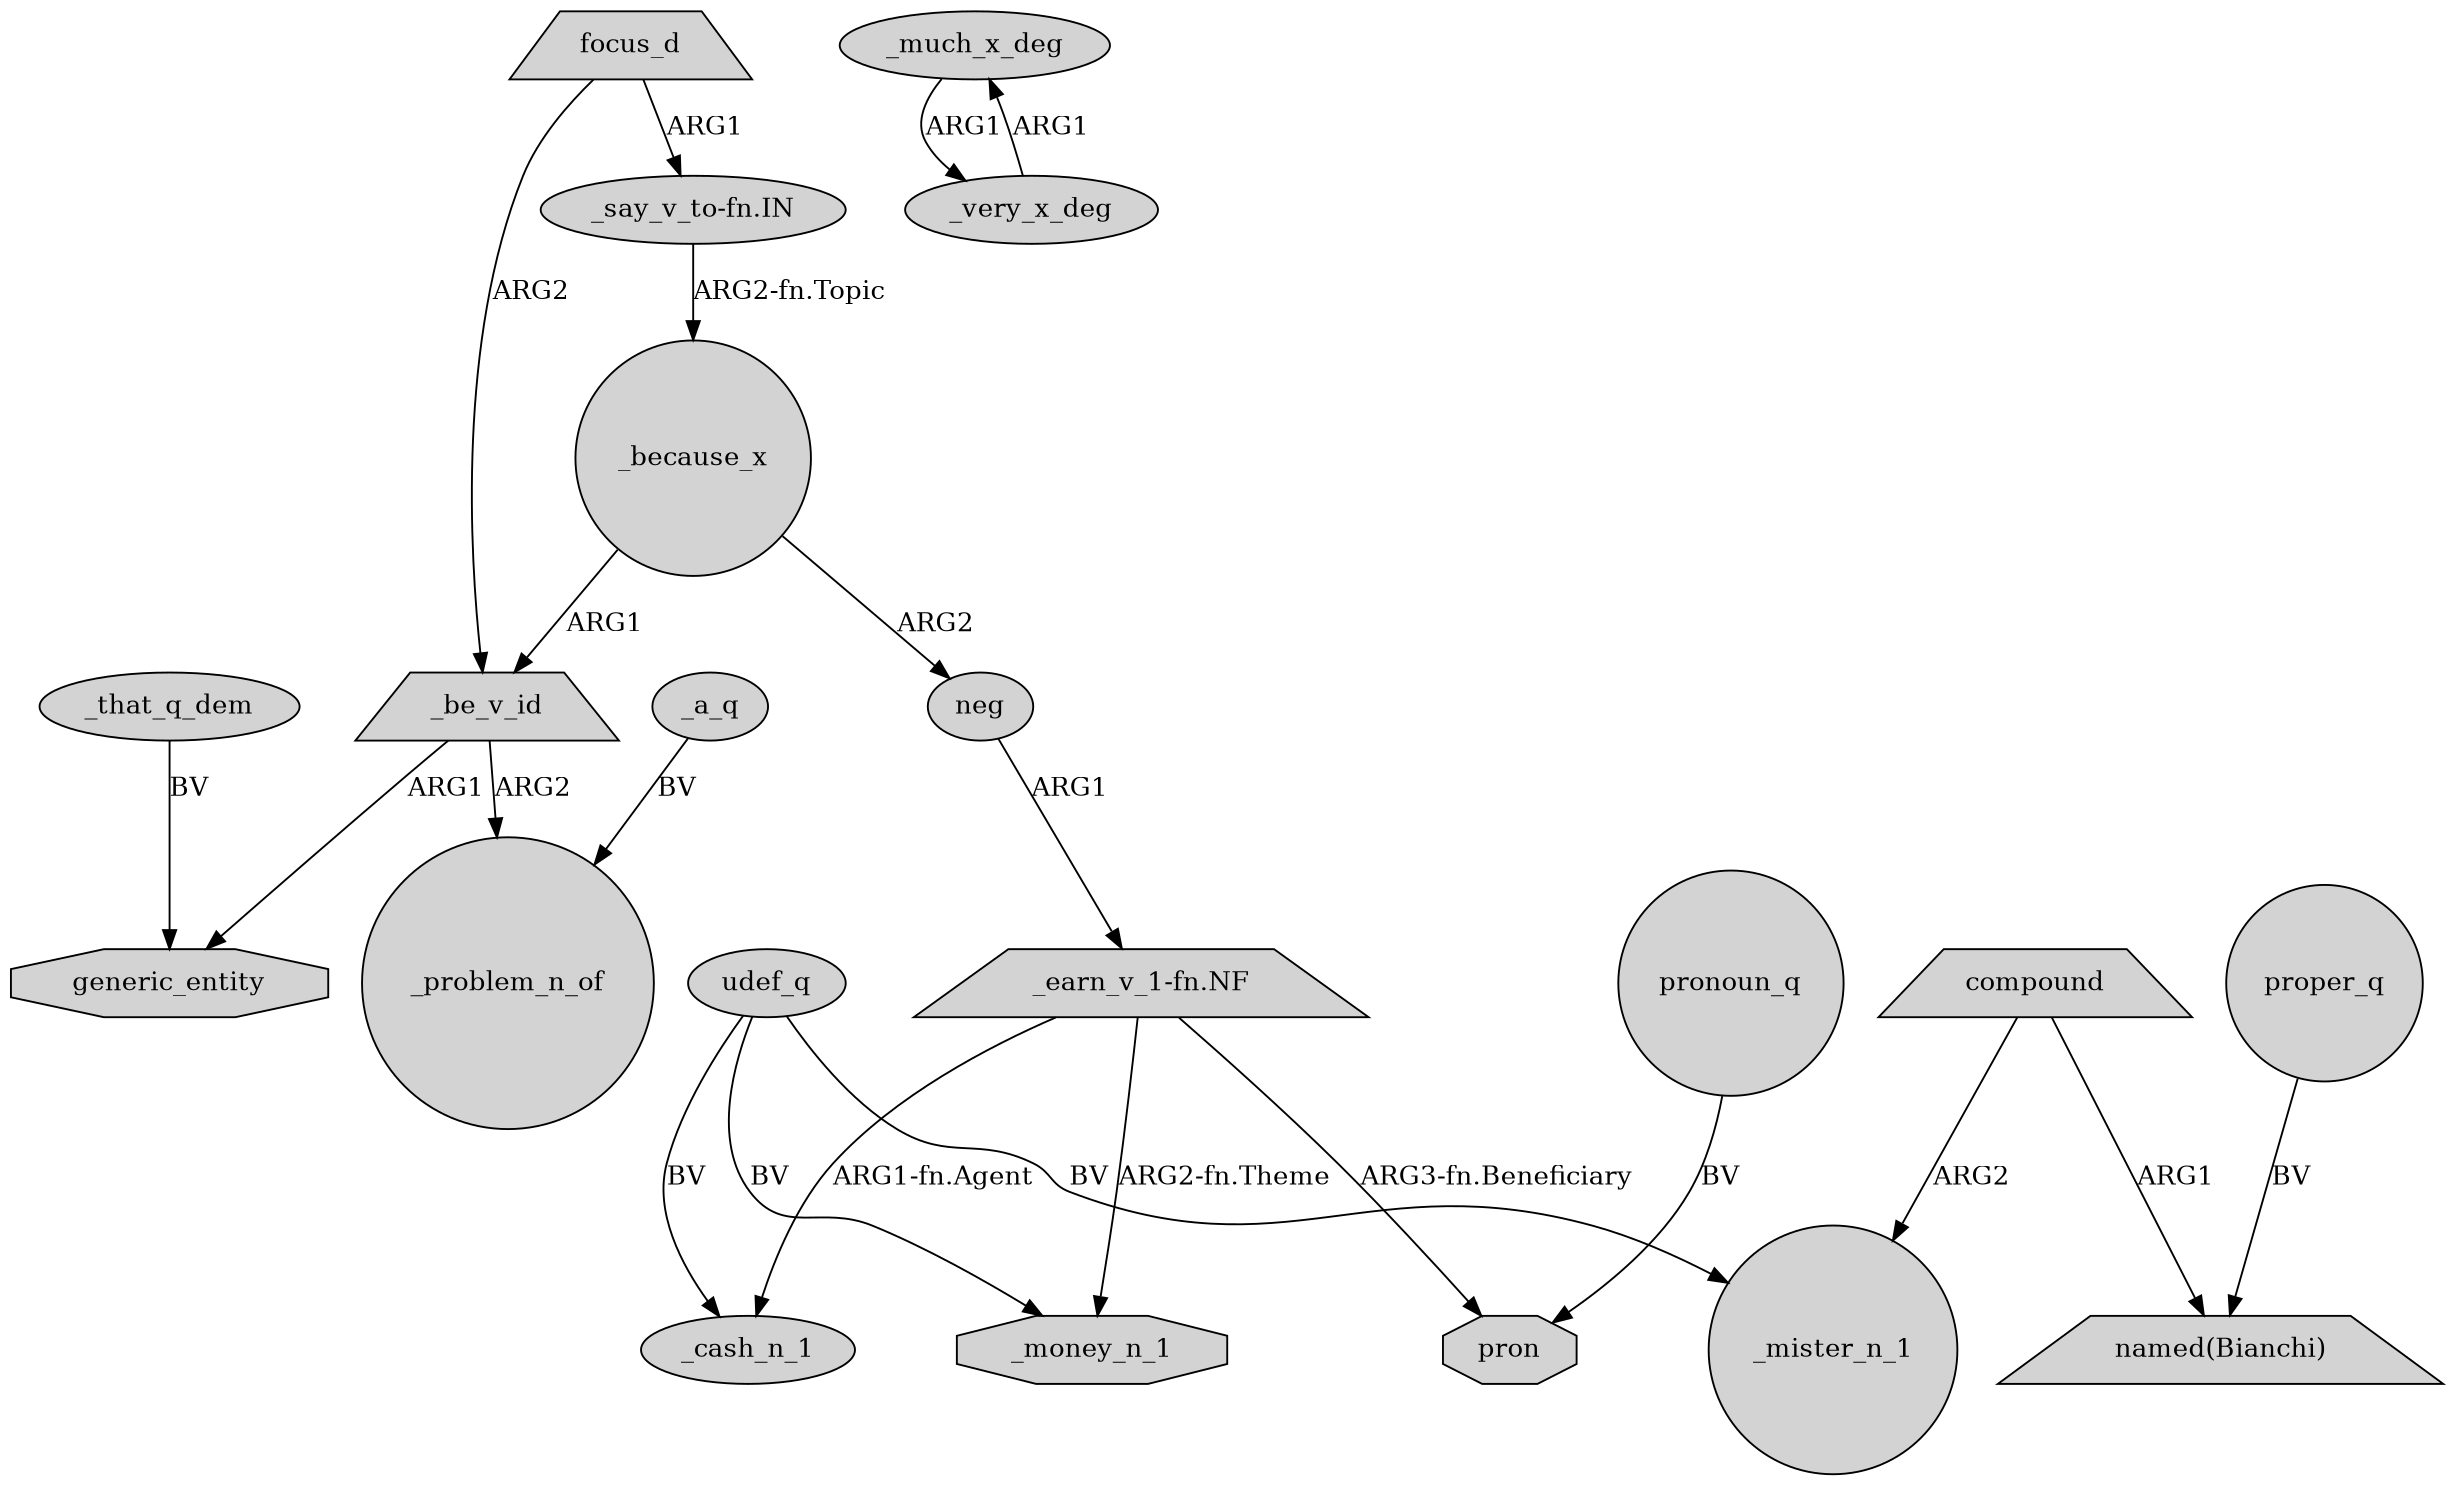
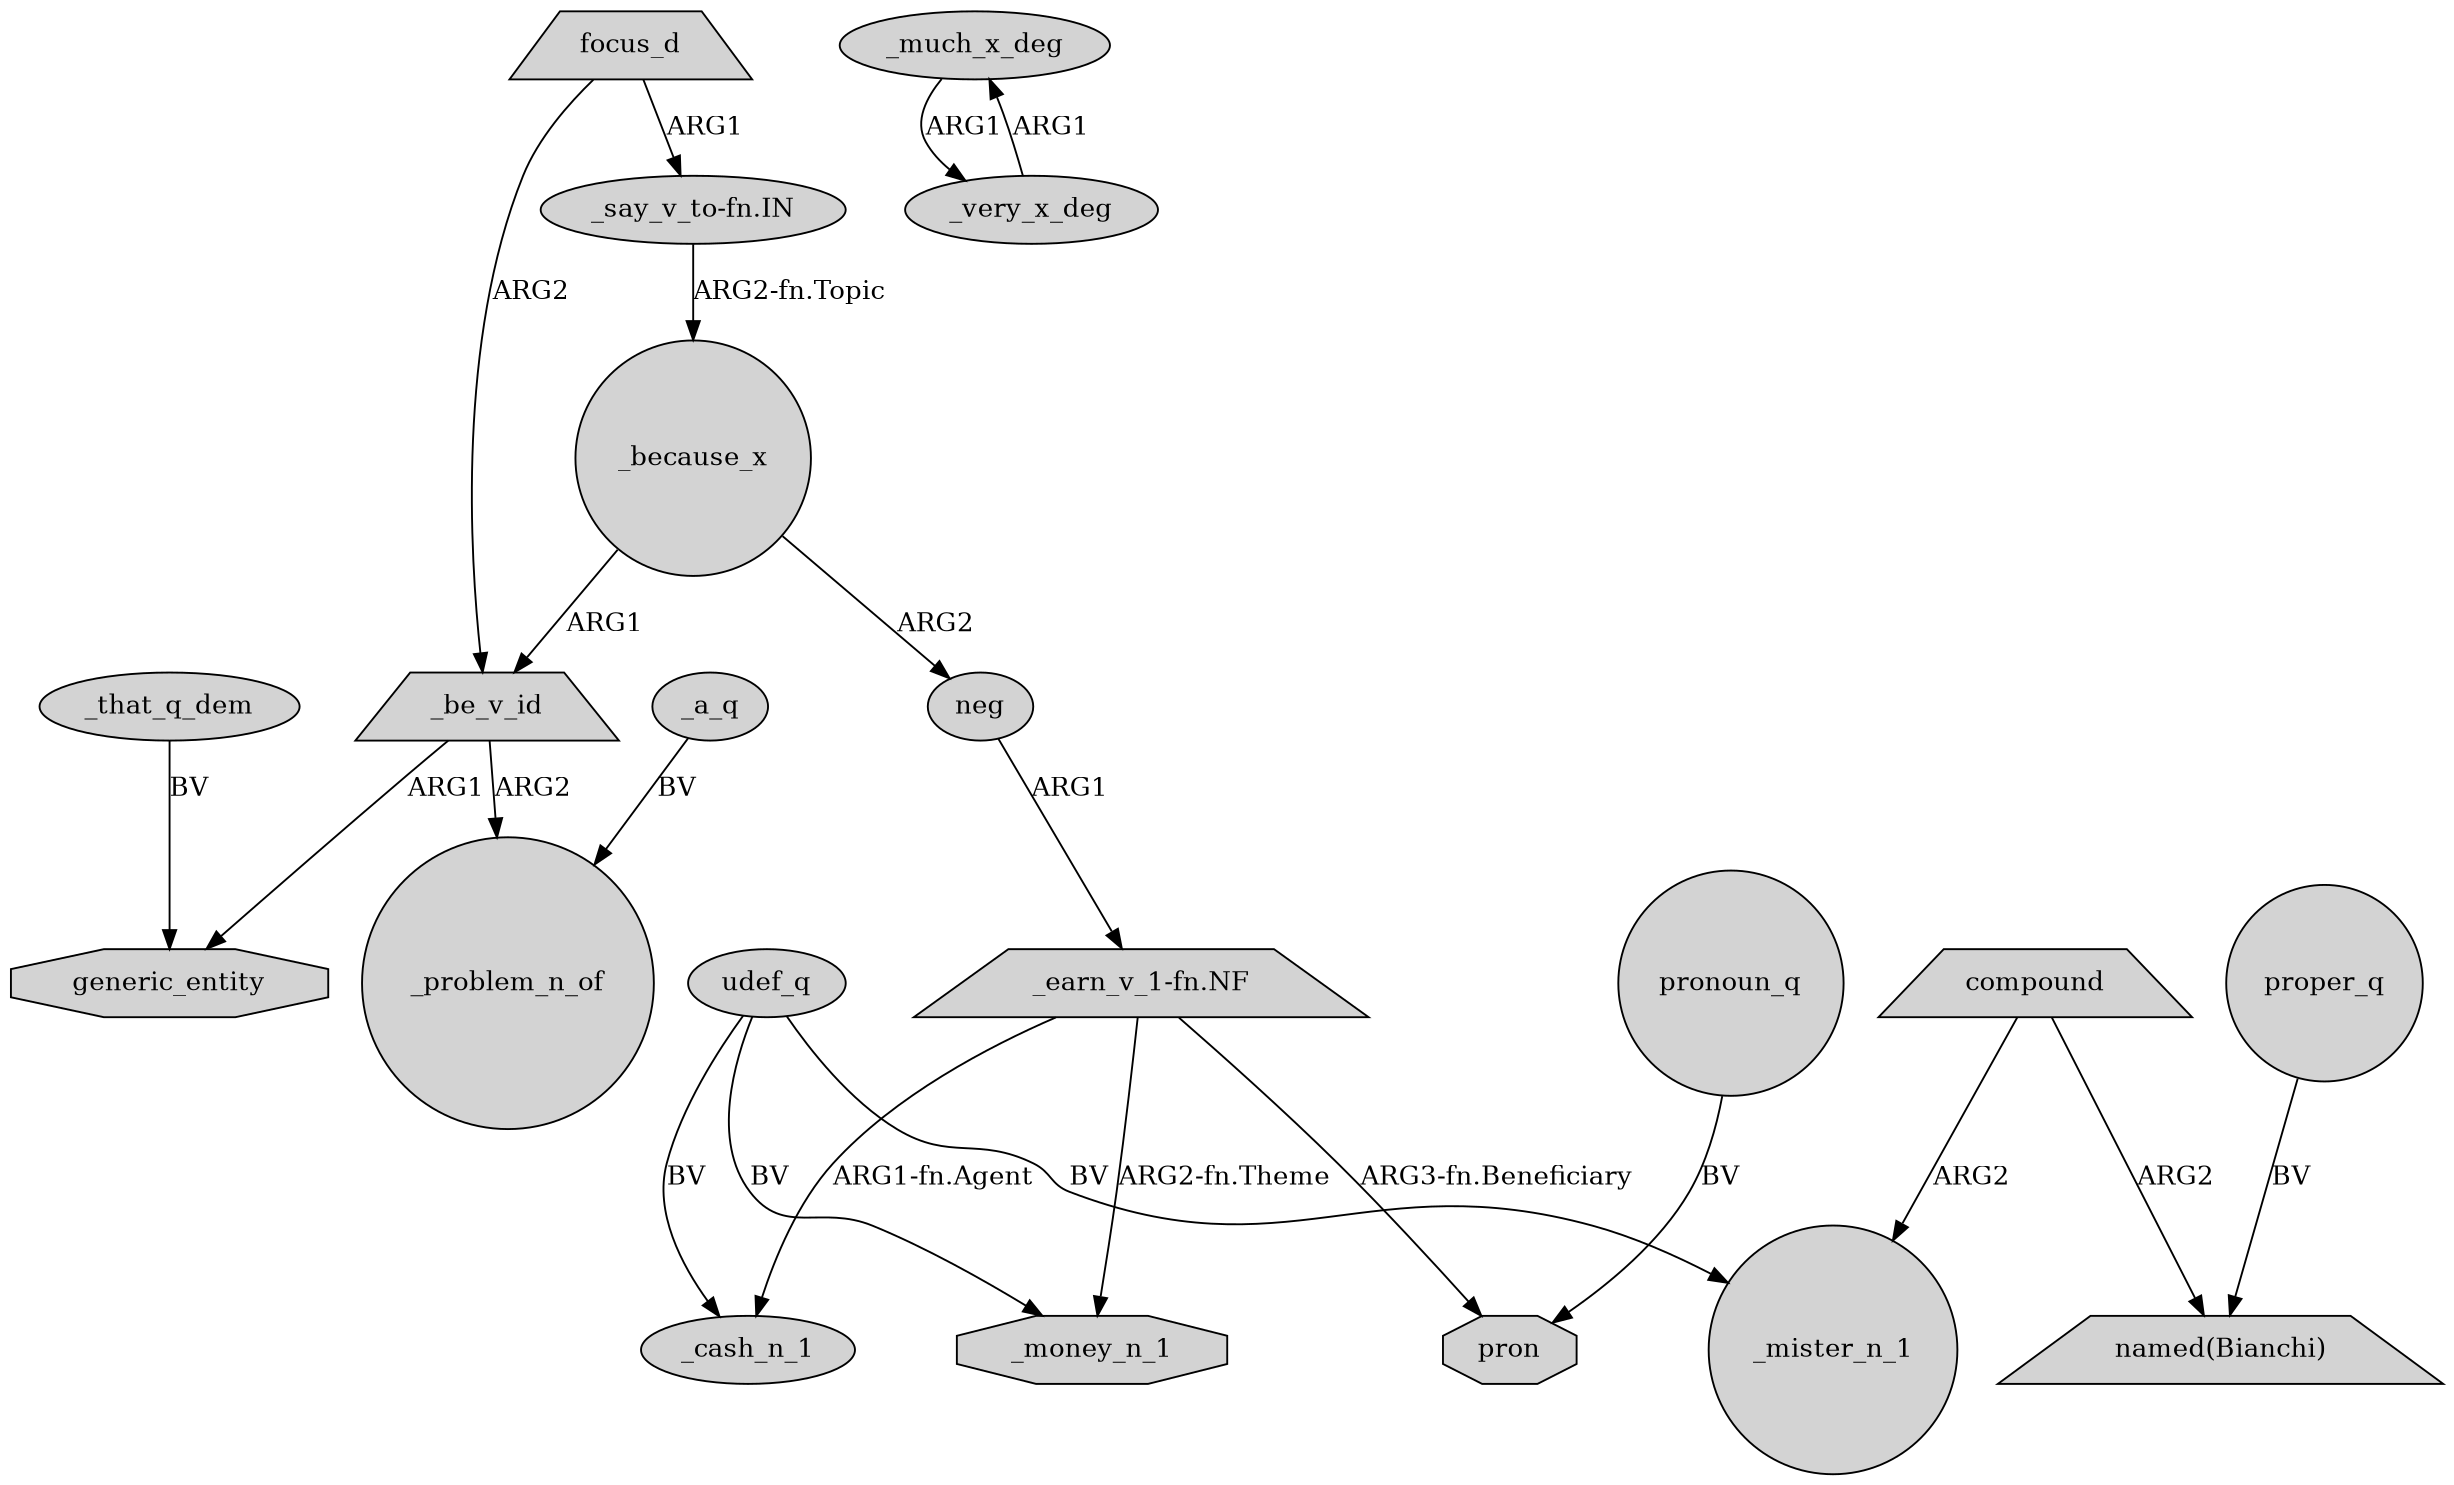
edge "compound" -> "named(Bianchi)": label "ARG1" -> "ARG2"
